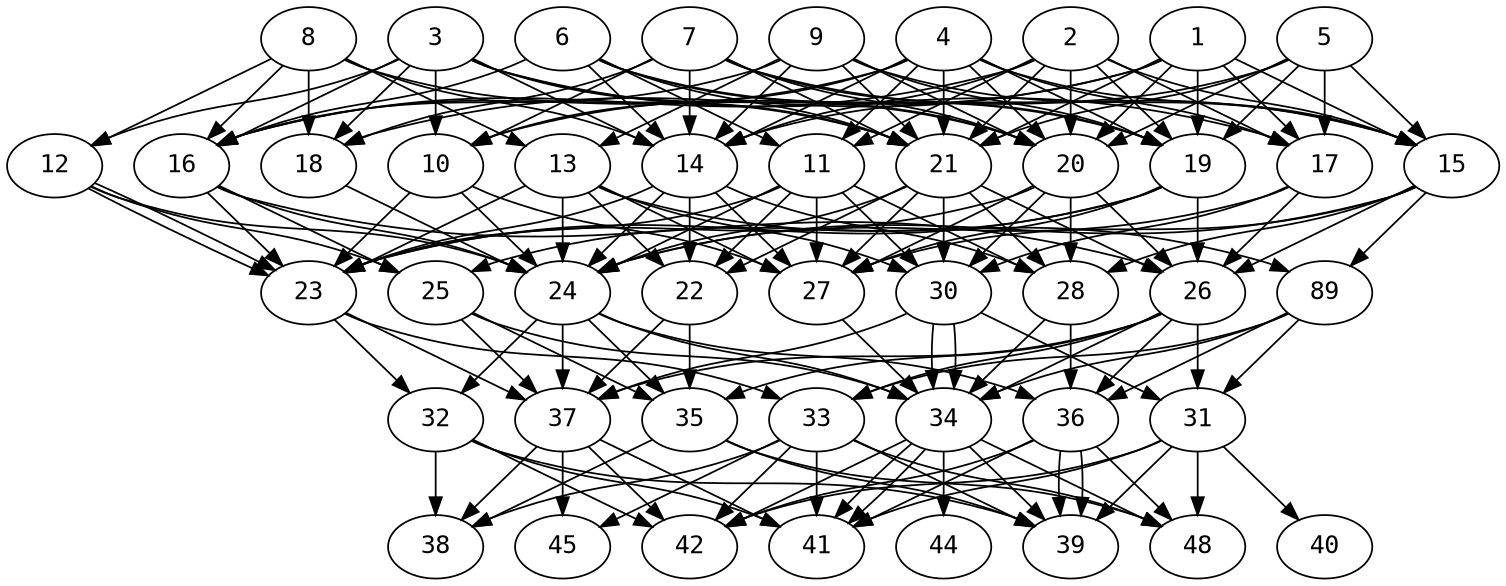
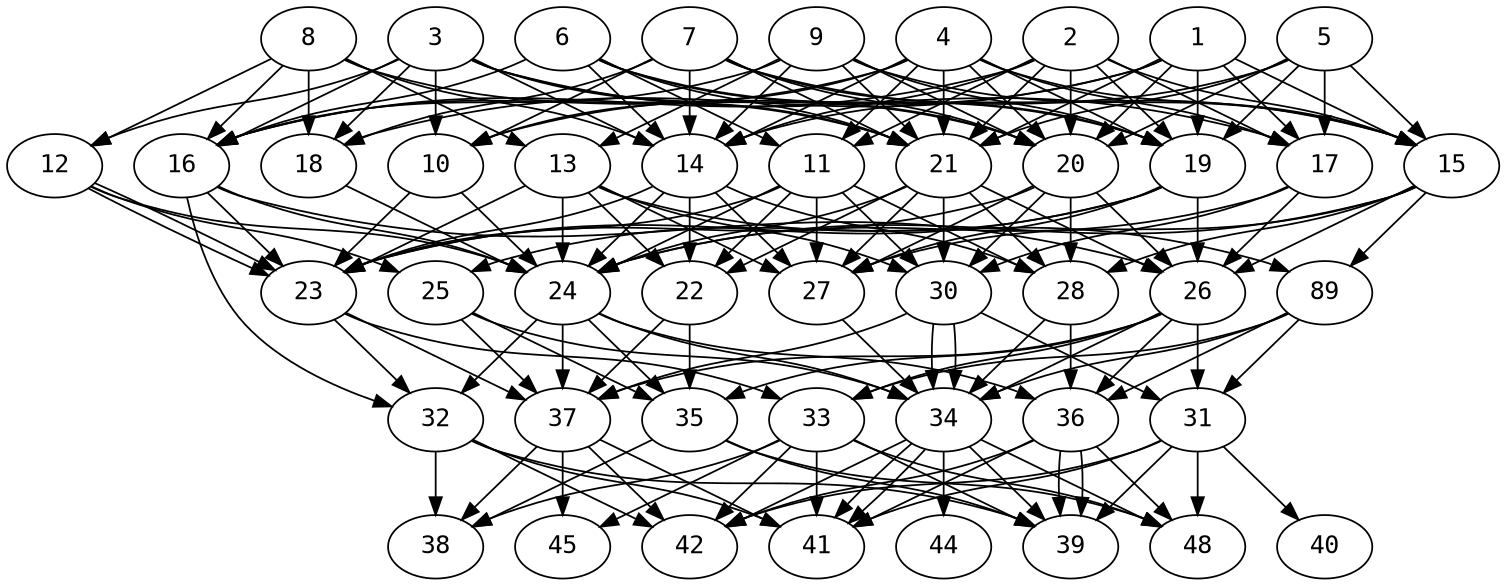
edge "16" -> "25": now "16" -> "32"
edge "10" -> "27": removed
